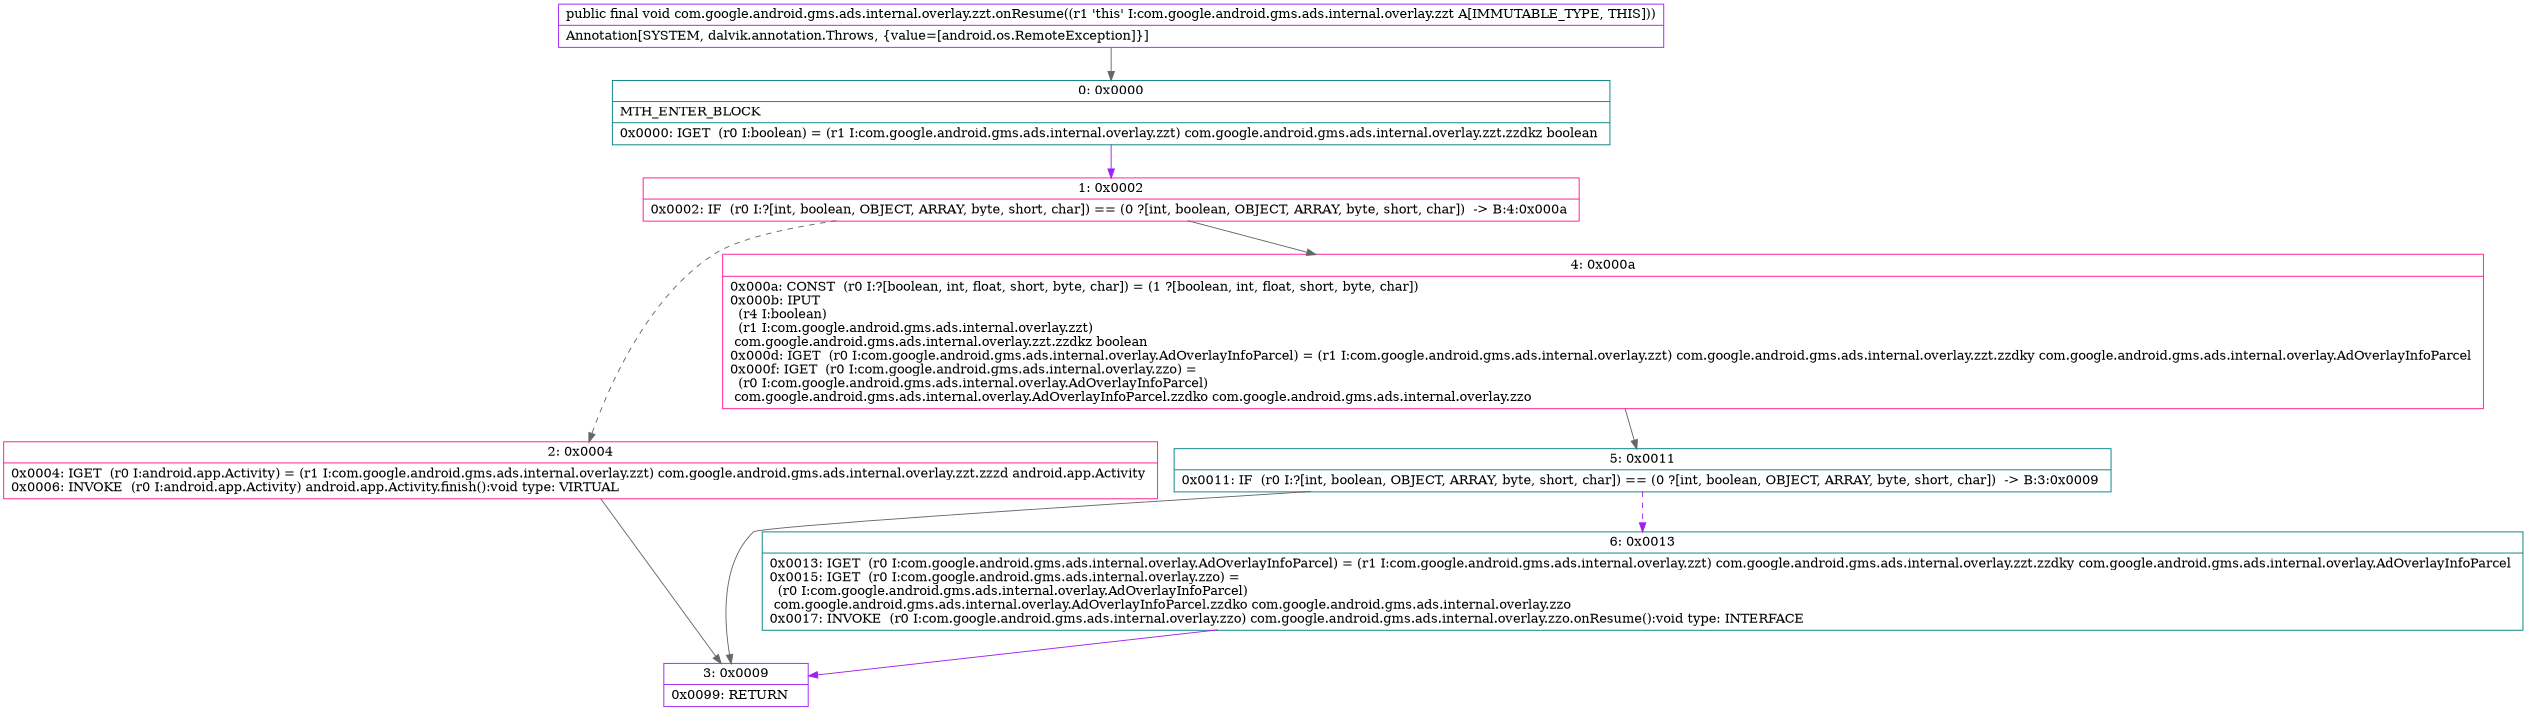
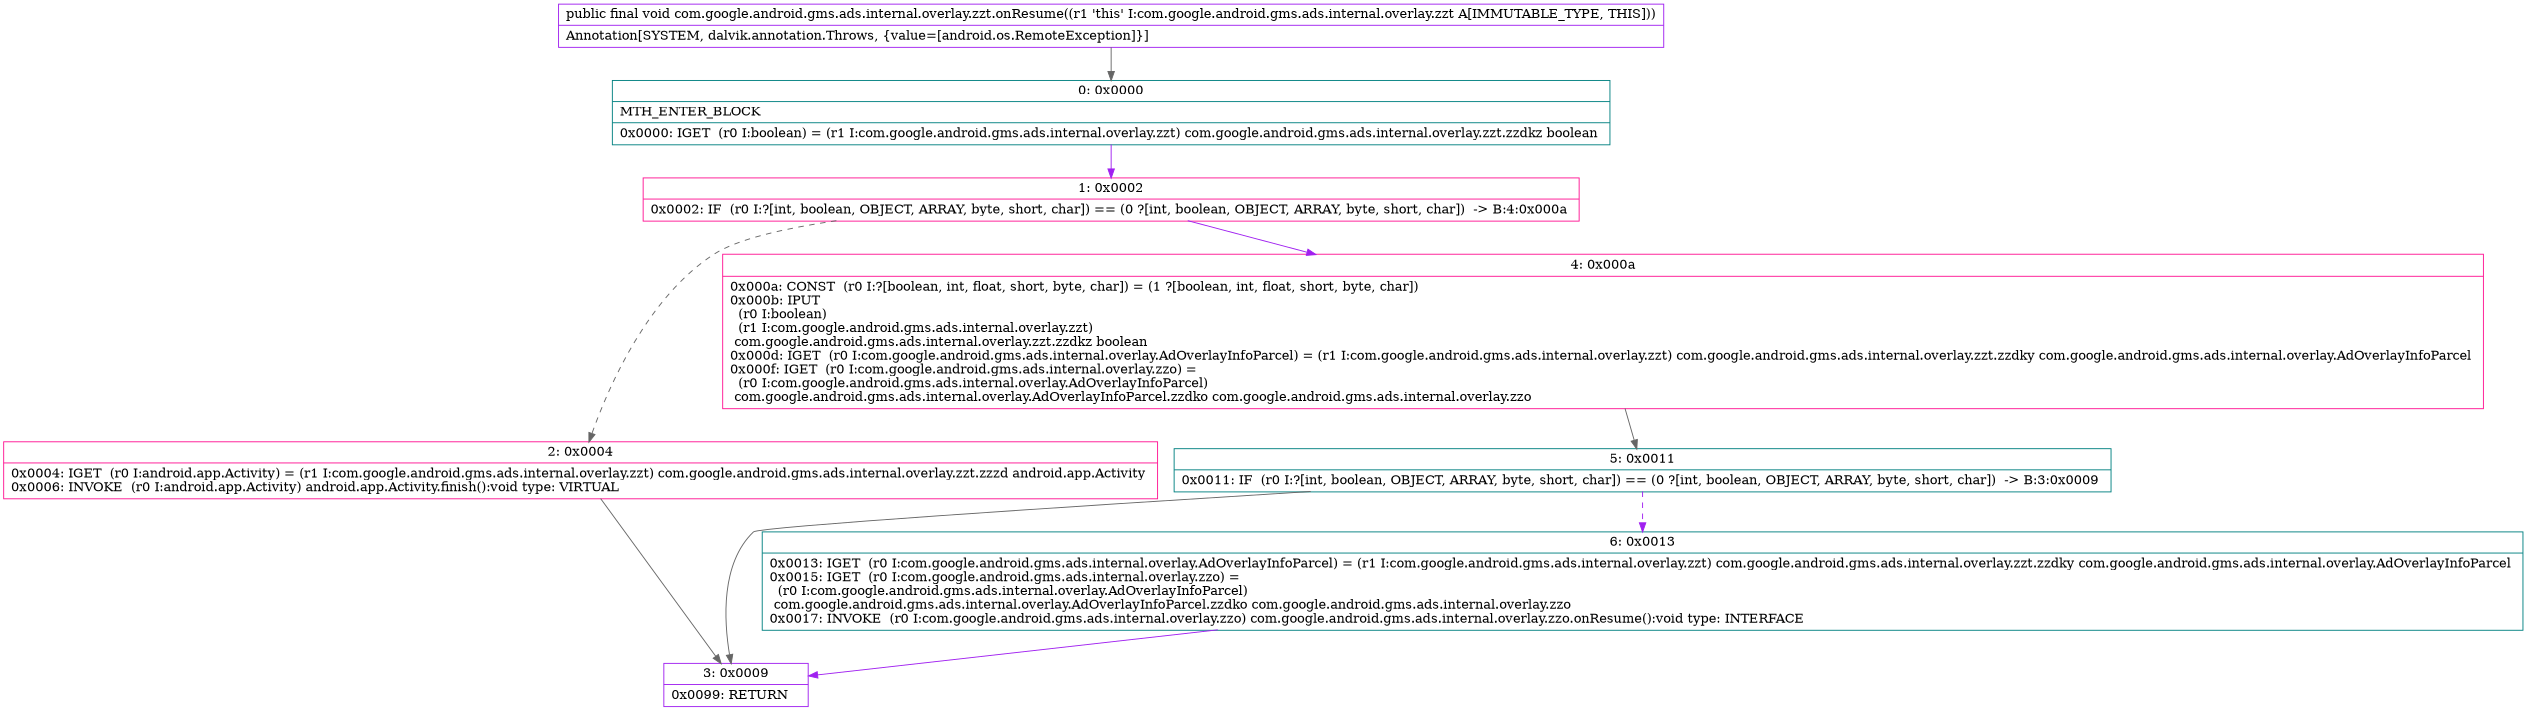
edge "1: 0x0002" -> "4: 0x000a": color gray40 -> purple
node "4: 0x000a": text "(r4 I:boolean)" -> "(r0 I:boolean)"
